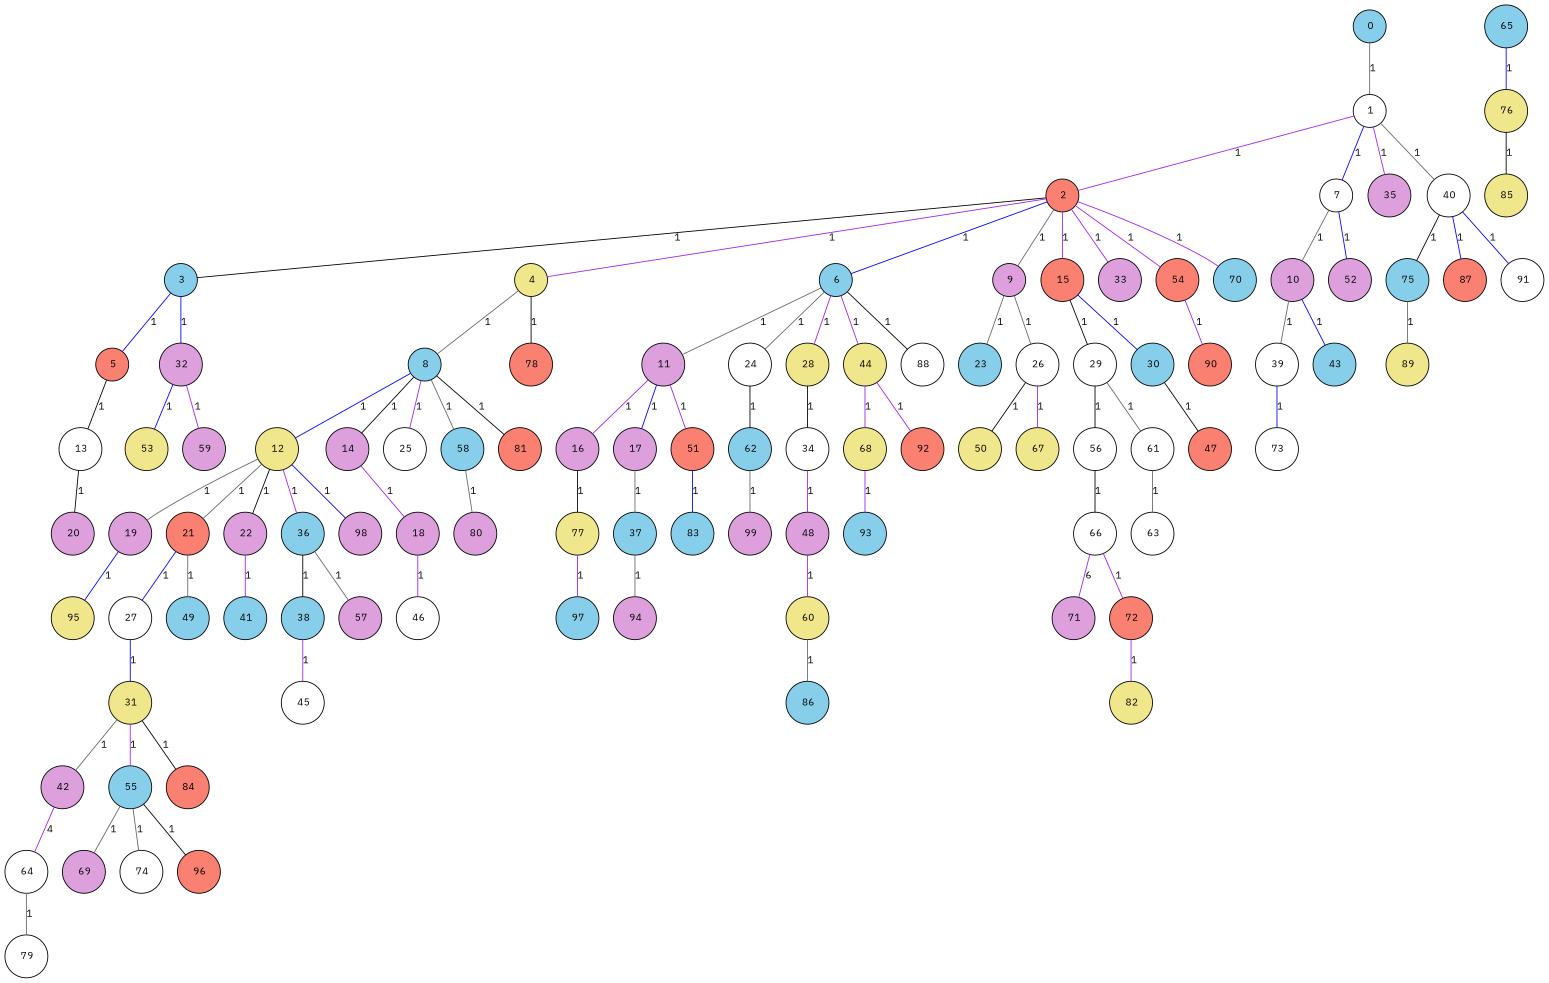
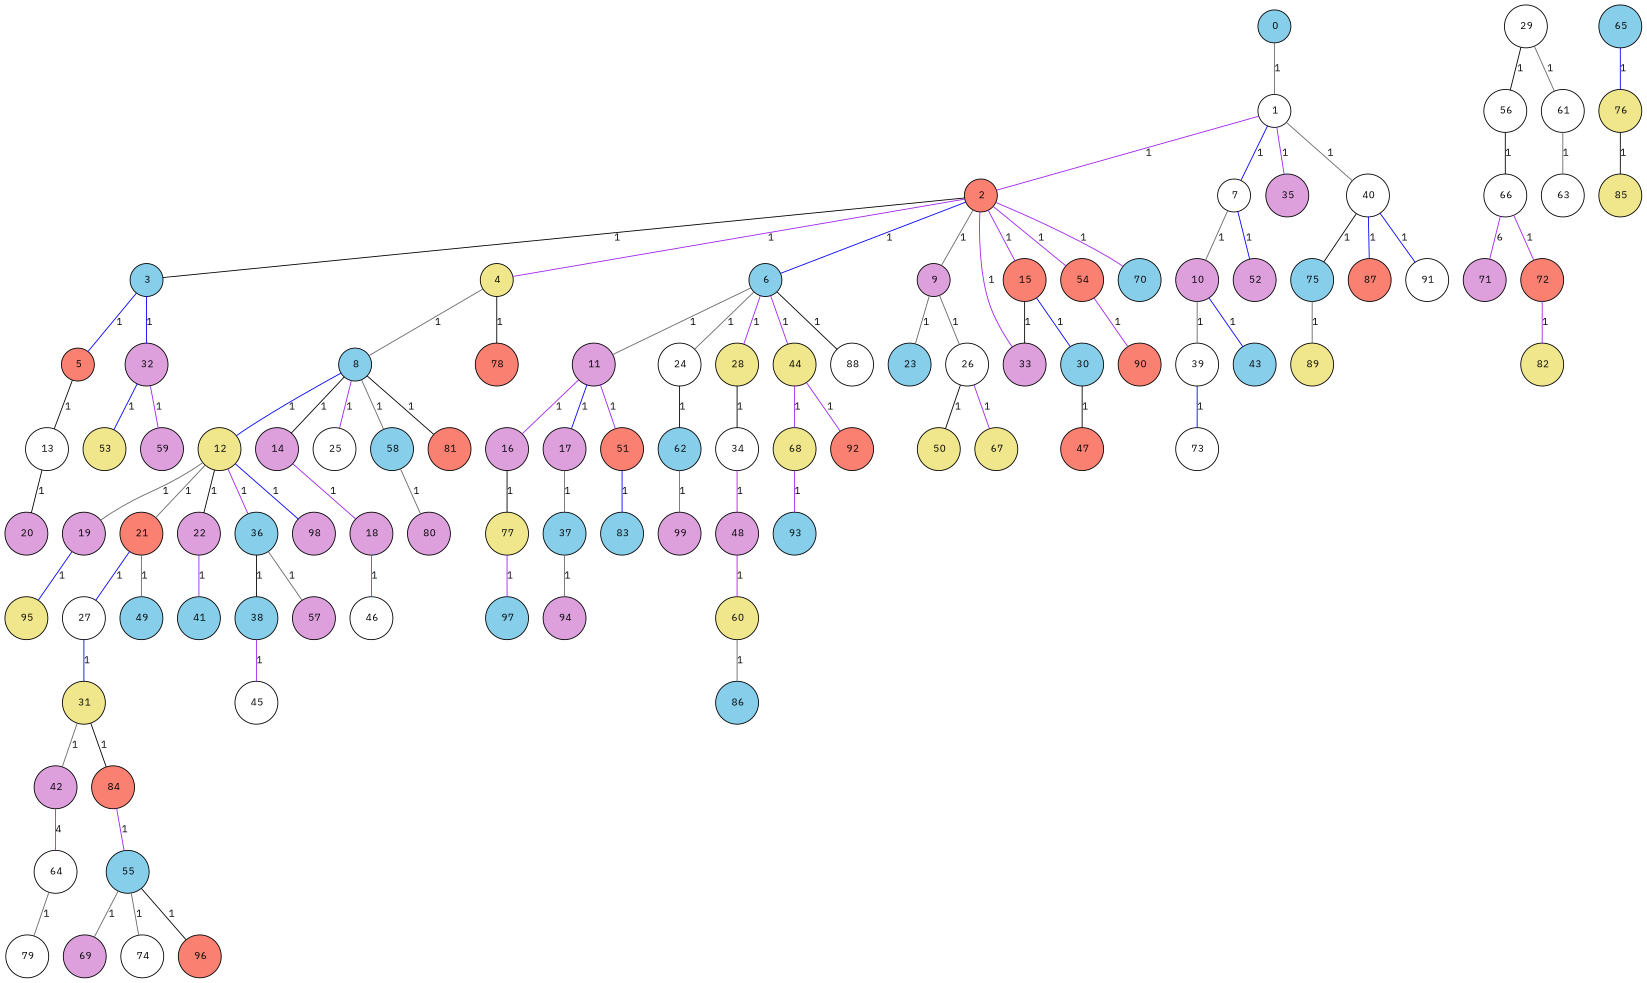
edge "15" -- "29": now "15" -- "33"
edge "31" -- "55": now "84" -- "55"
